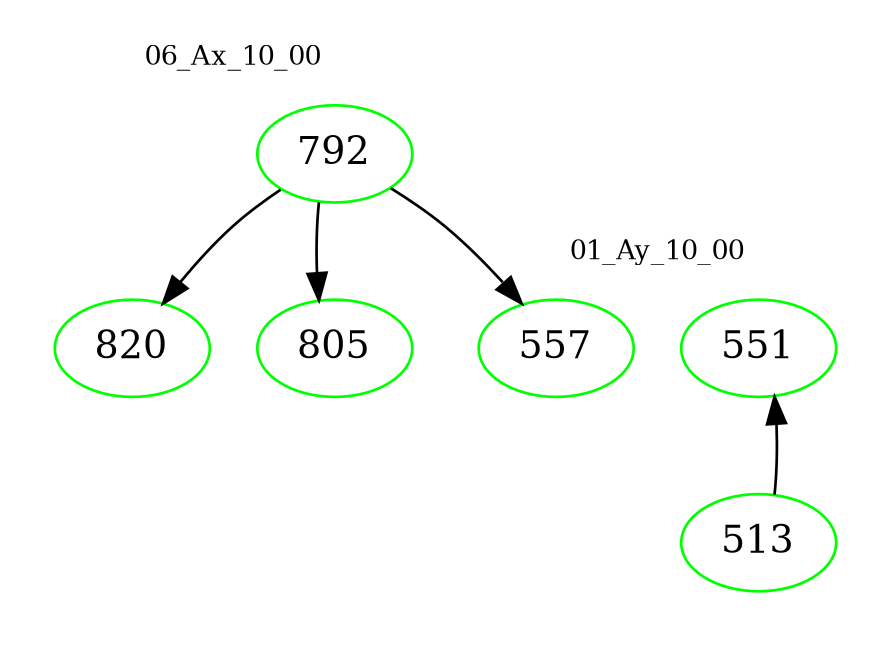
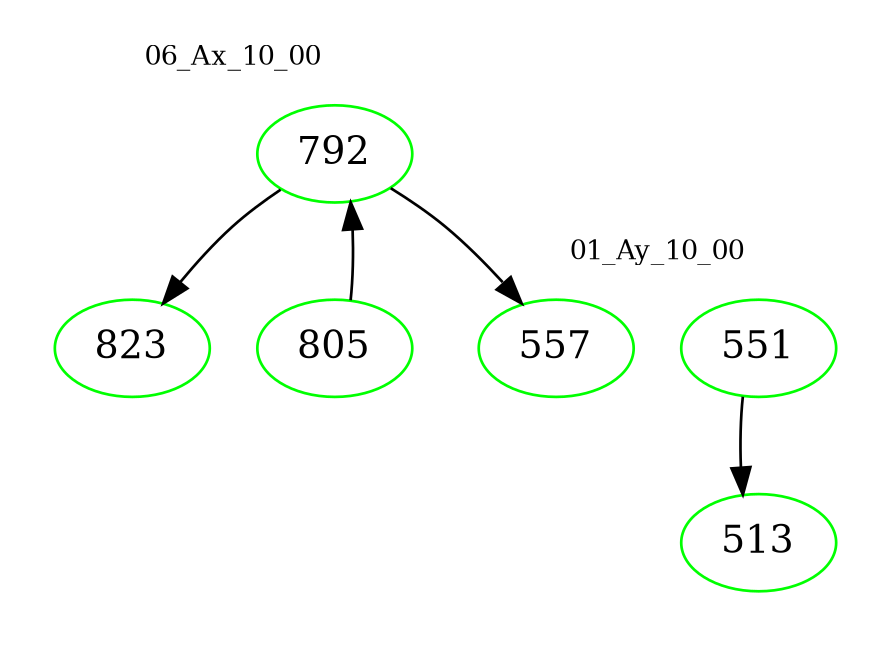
edge "792" -> "805": reversed
node "820": label "820" -> "823"
edge "513" -> "551": reversed
